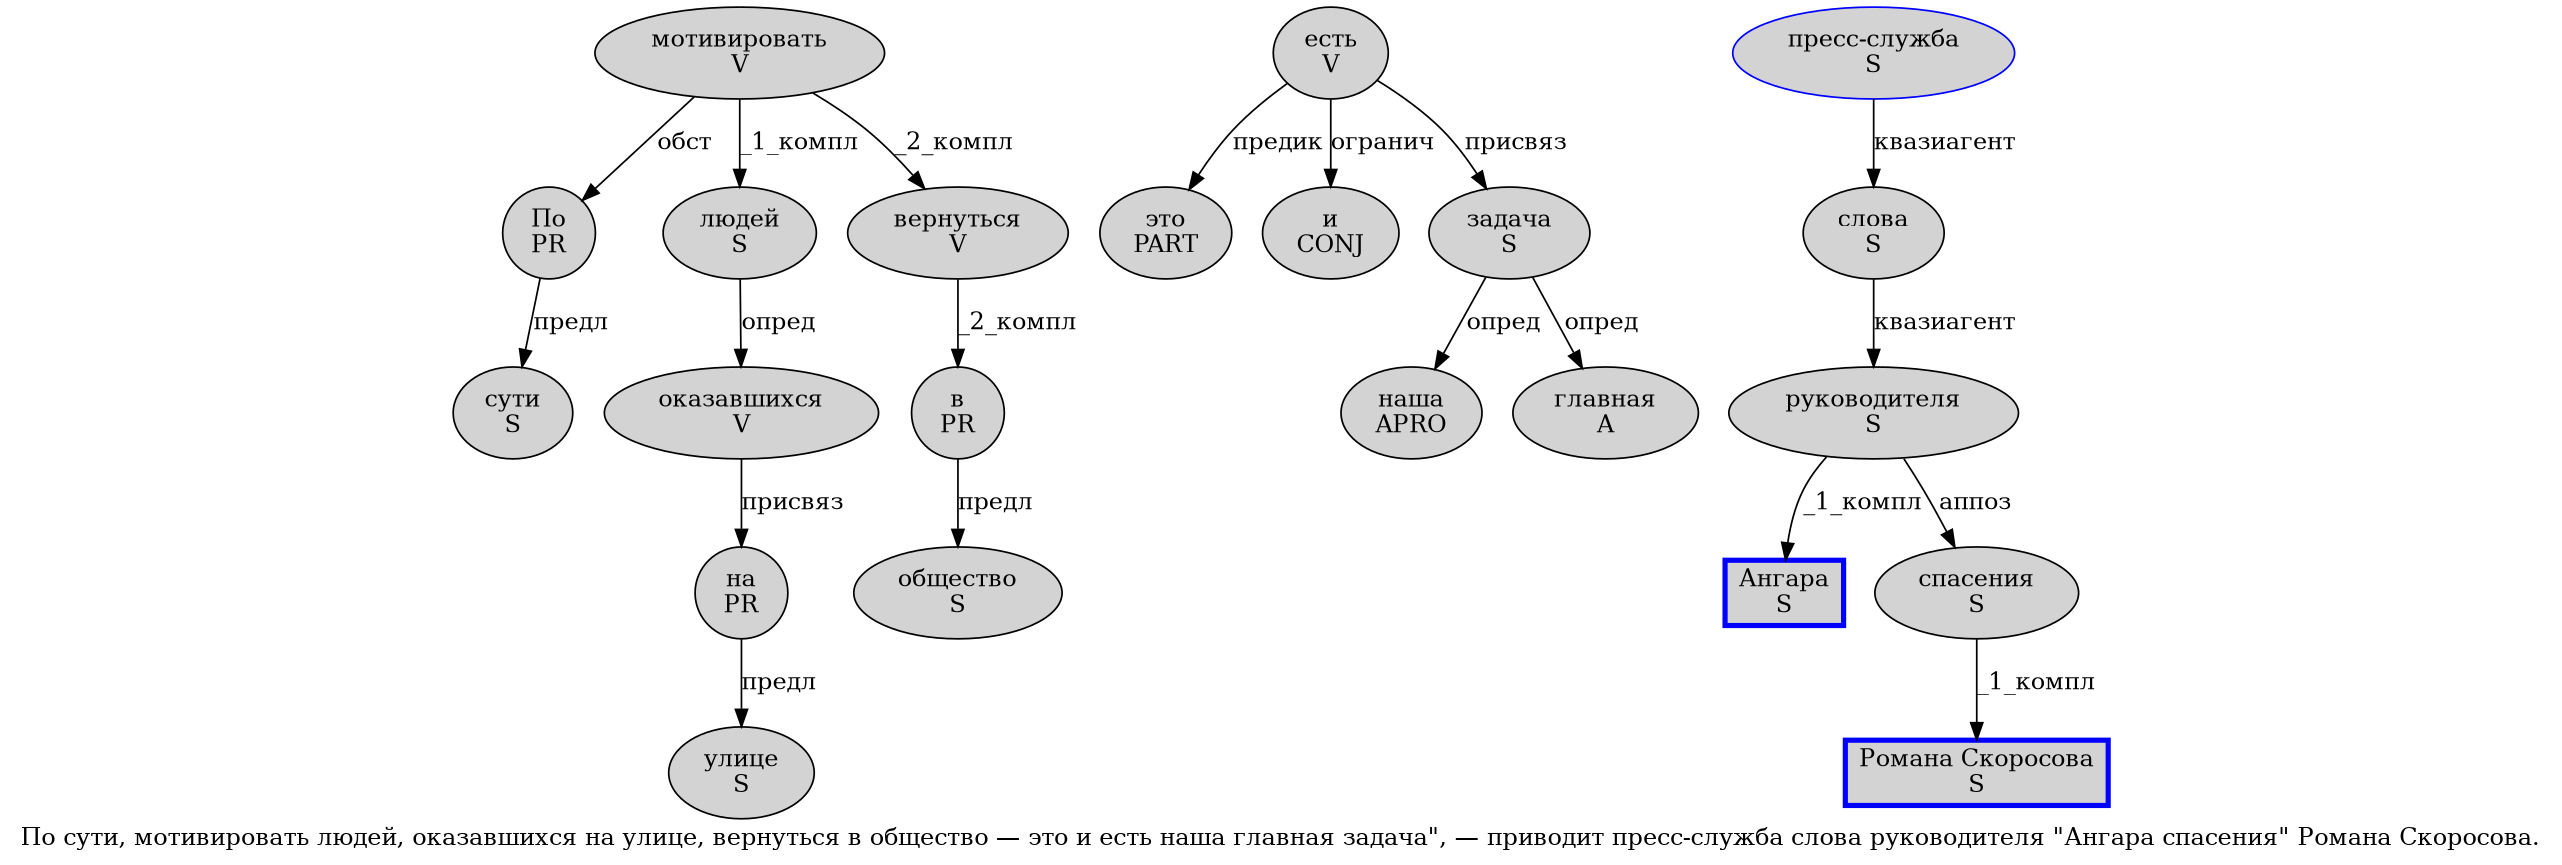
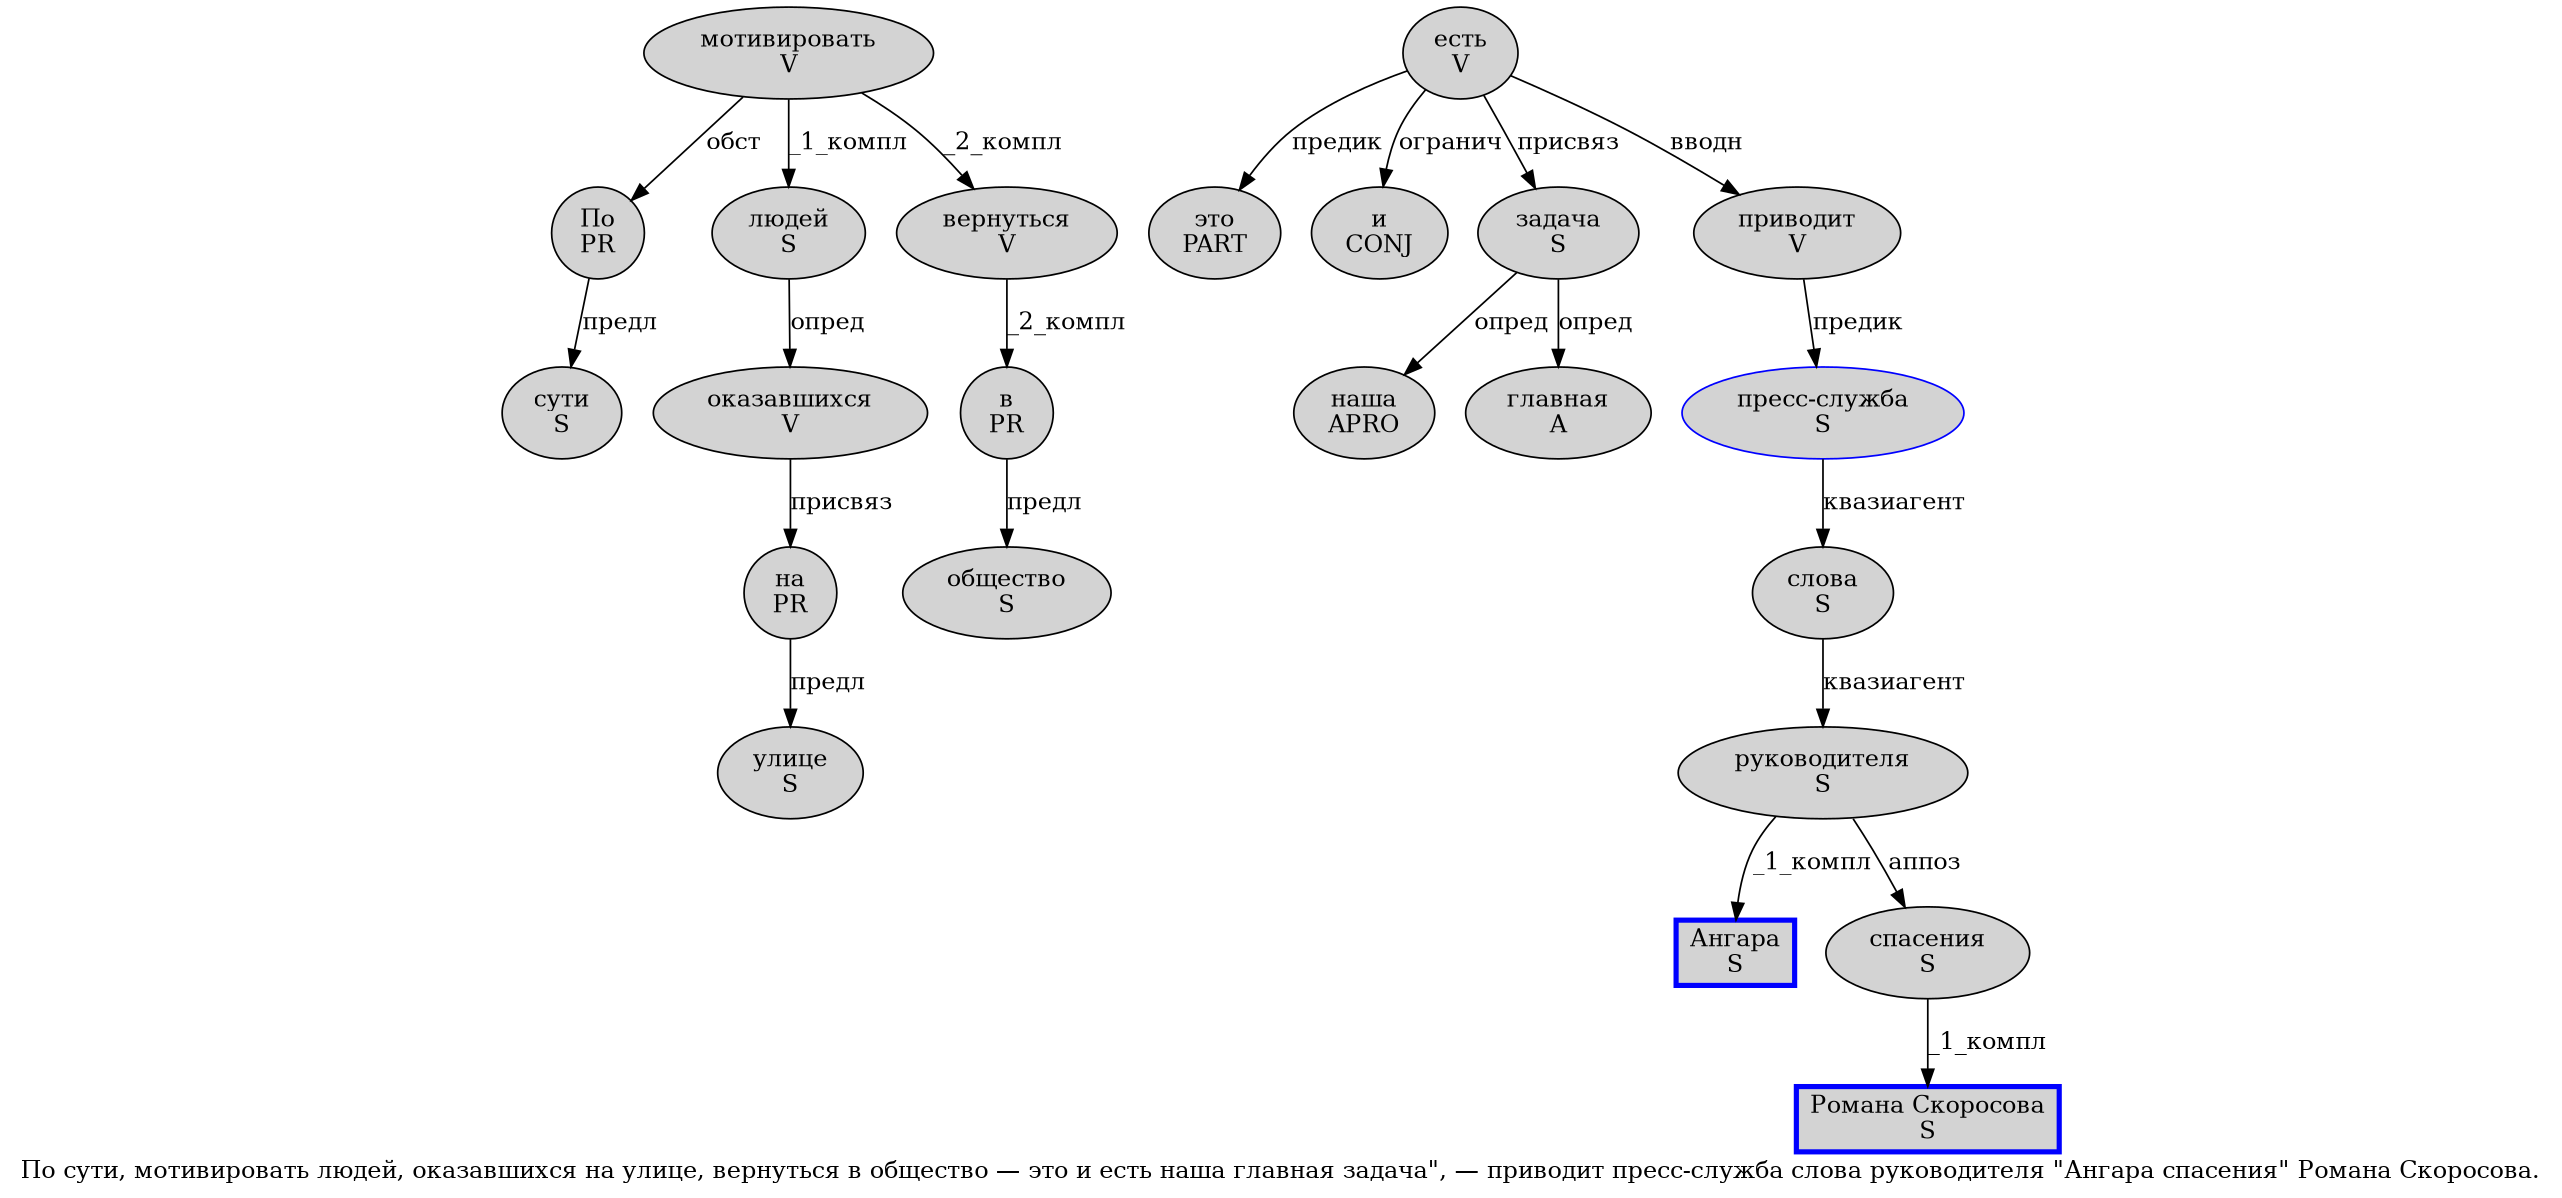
node "приводит V": added
